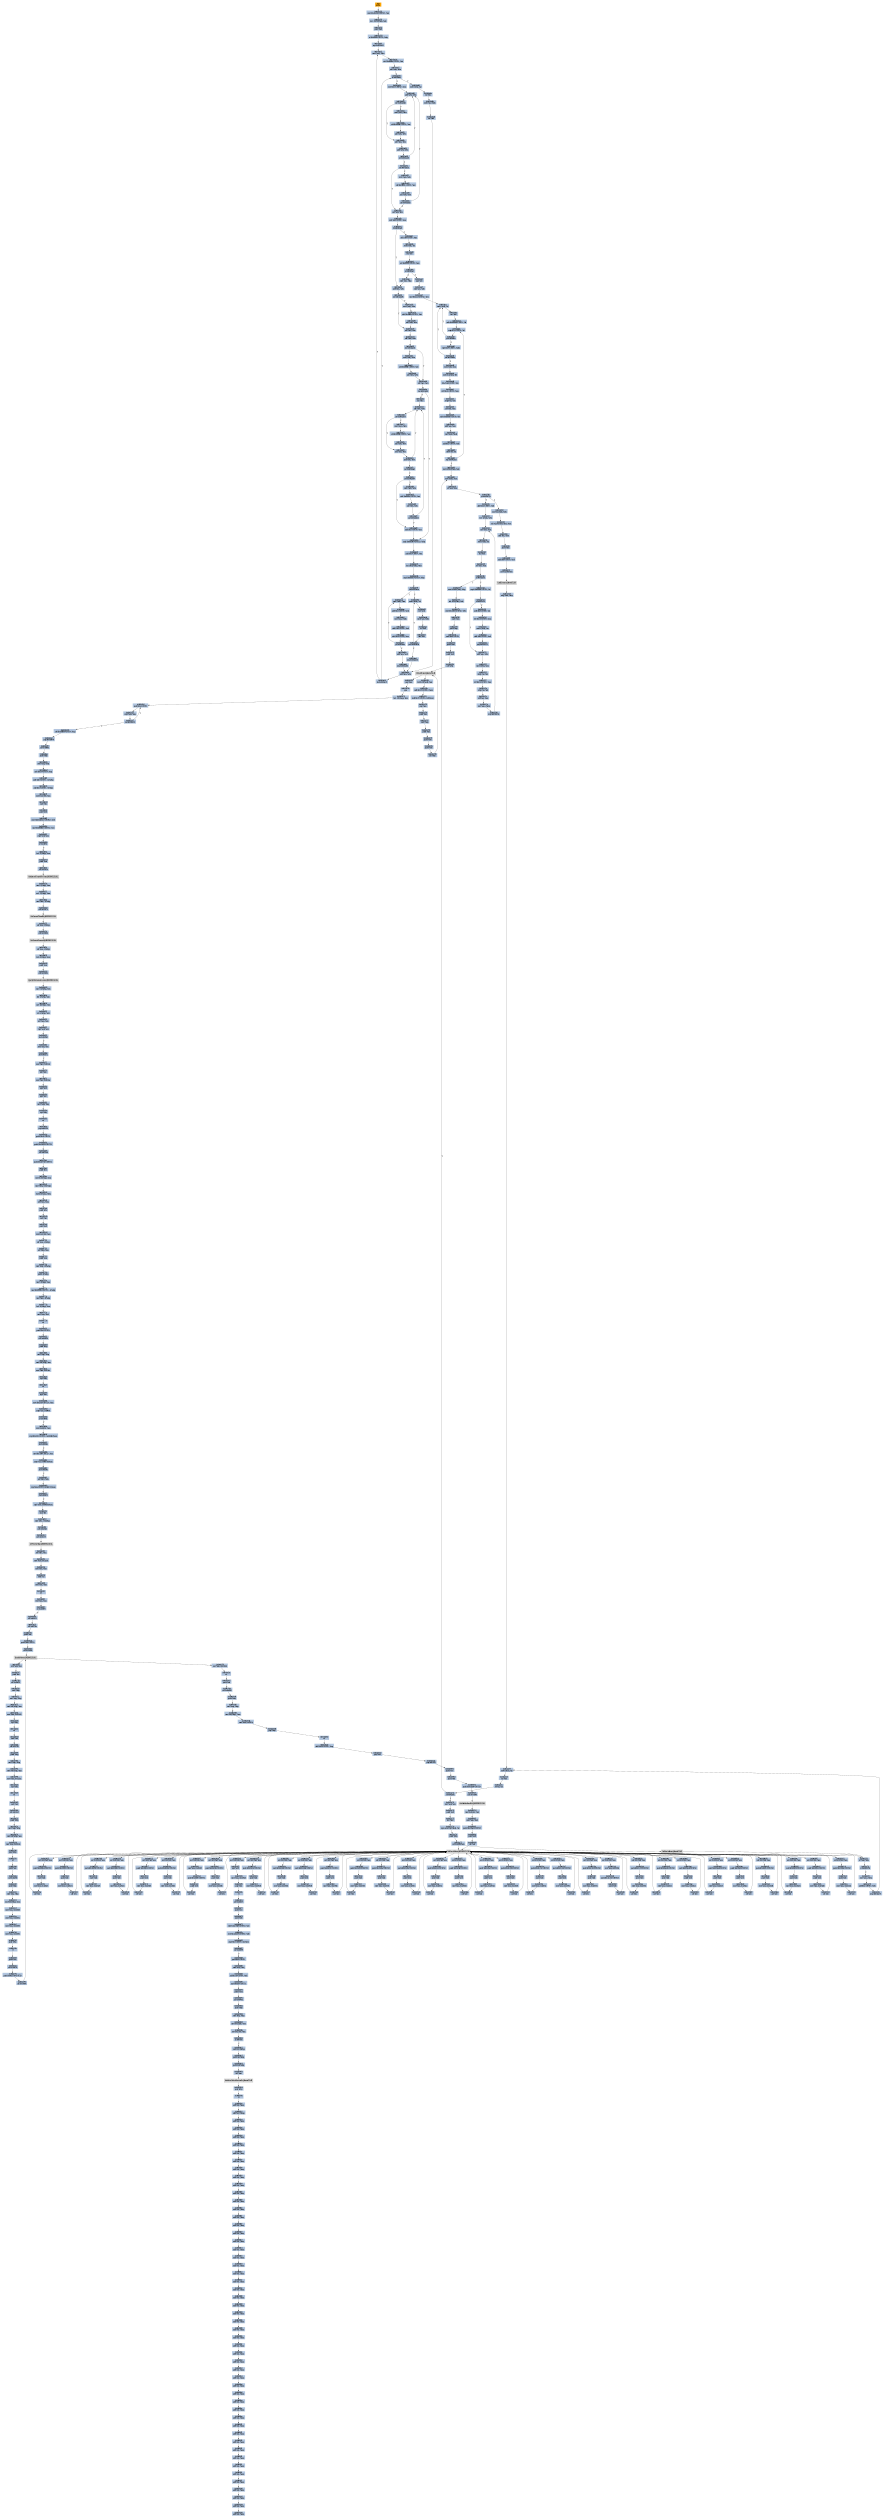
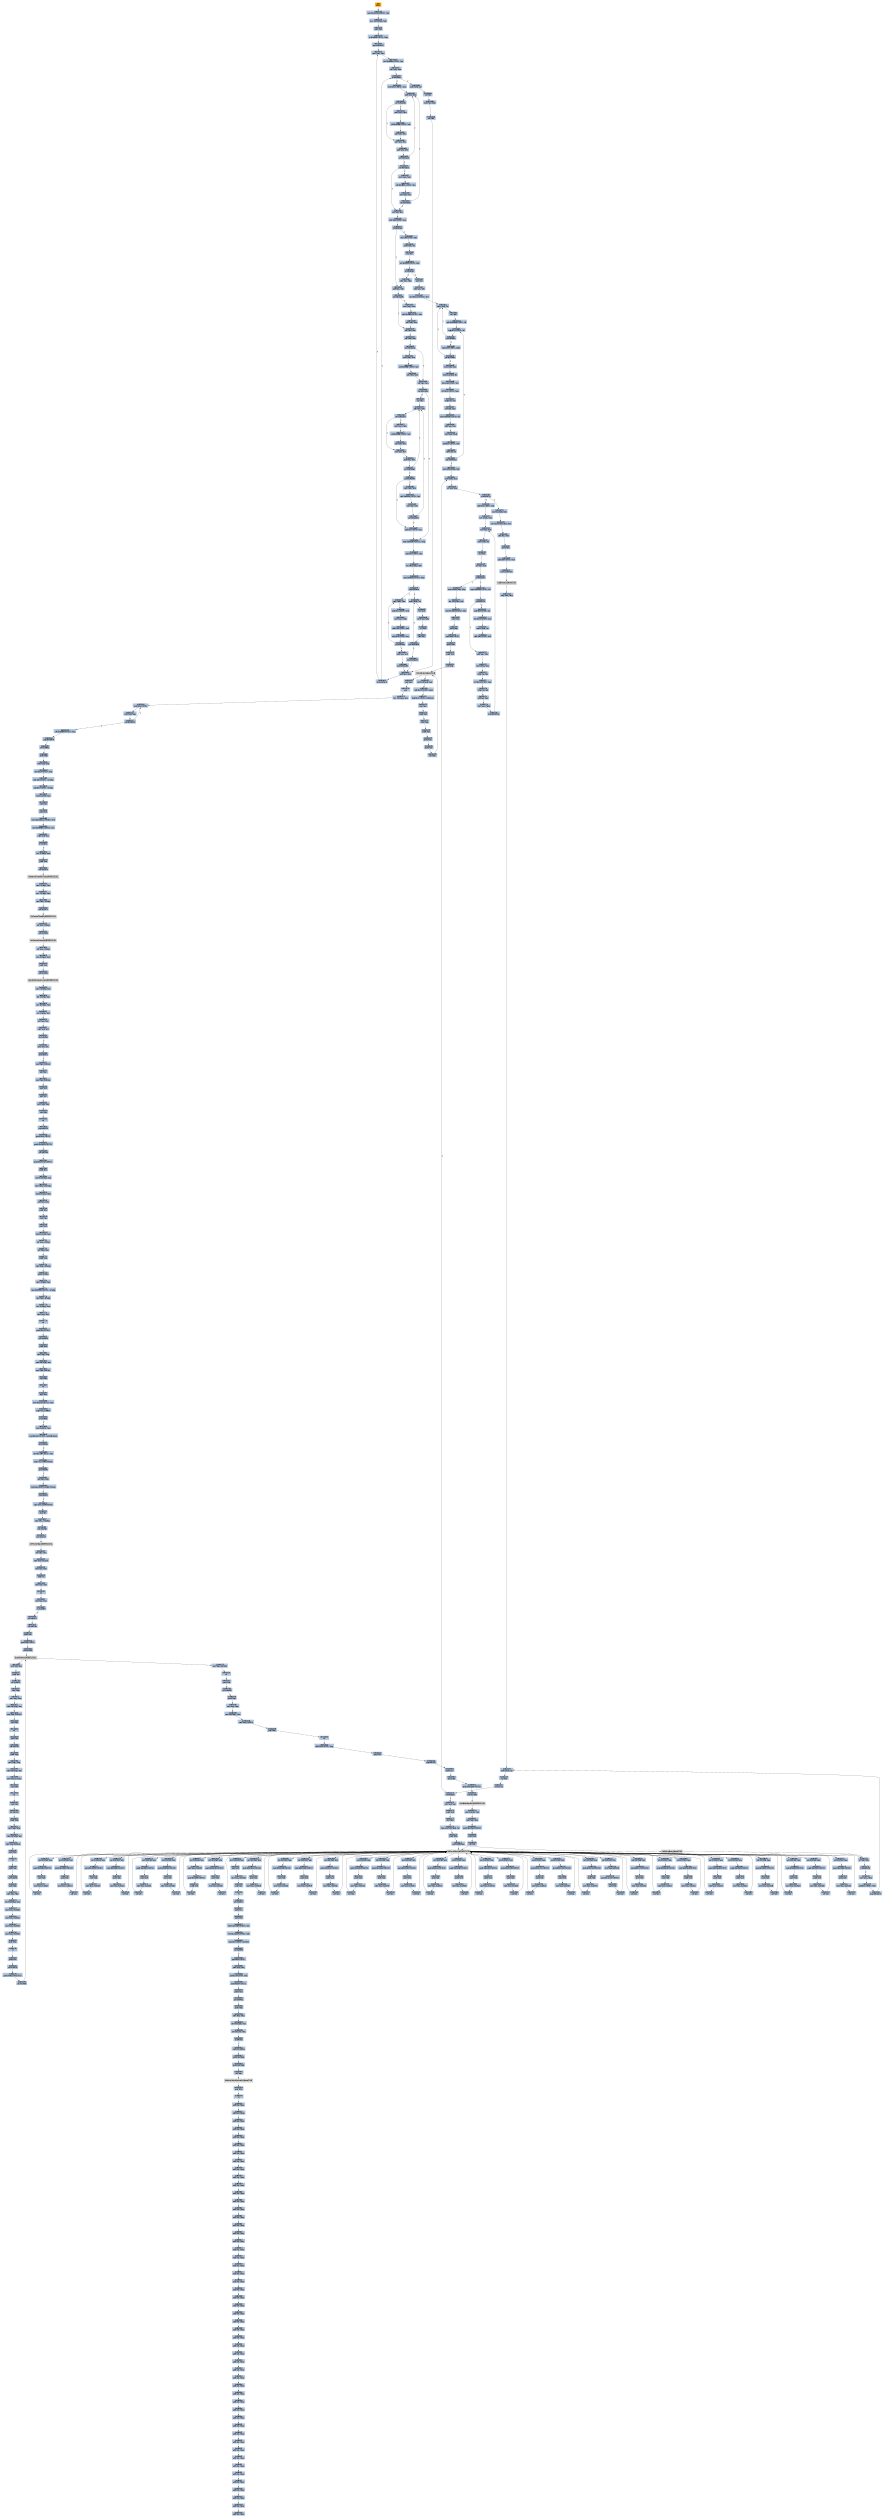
edge "0x0042a67a addl %ebx, %ebx" -> "0x0042a66d addl %ebx, %ebx": now "0x0042a67c jae 0x0042a66d" -> "0x0042a66d addl %ebx, %ebx"
node "0x0042a76d jmp 0x0042a751": removed
